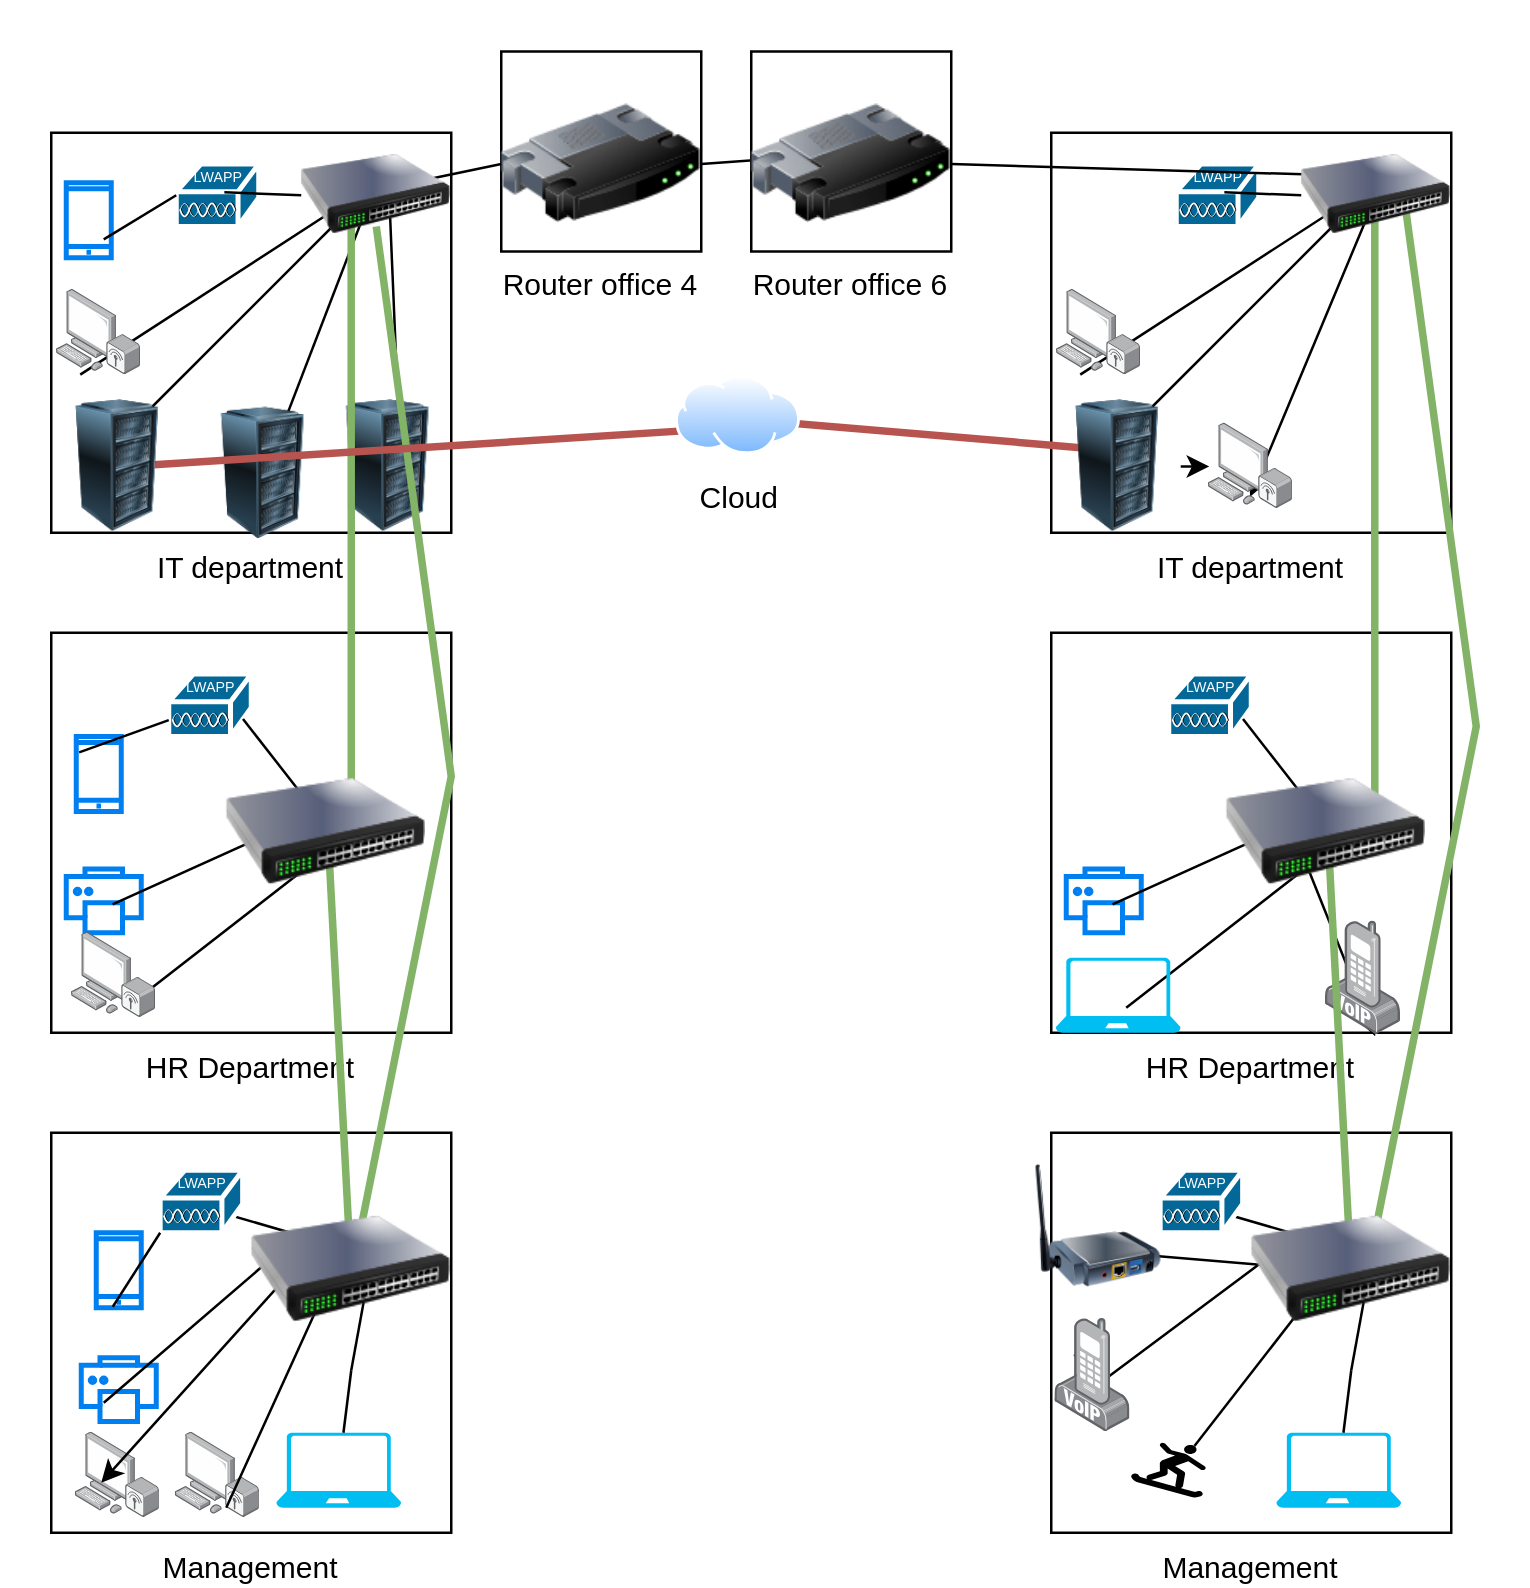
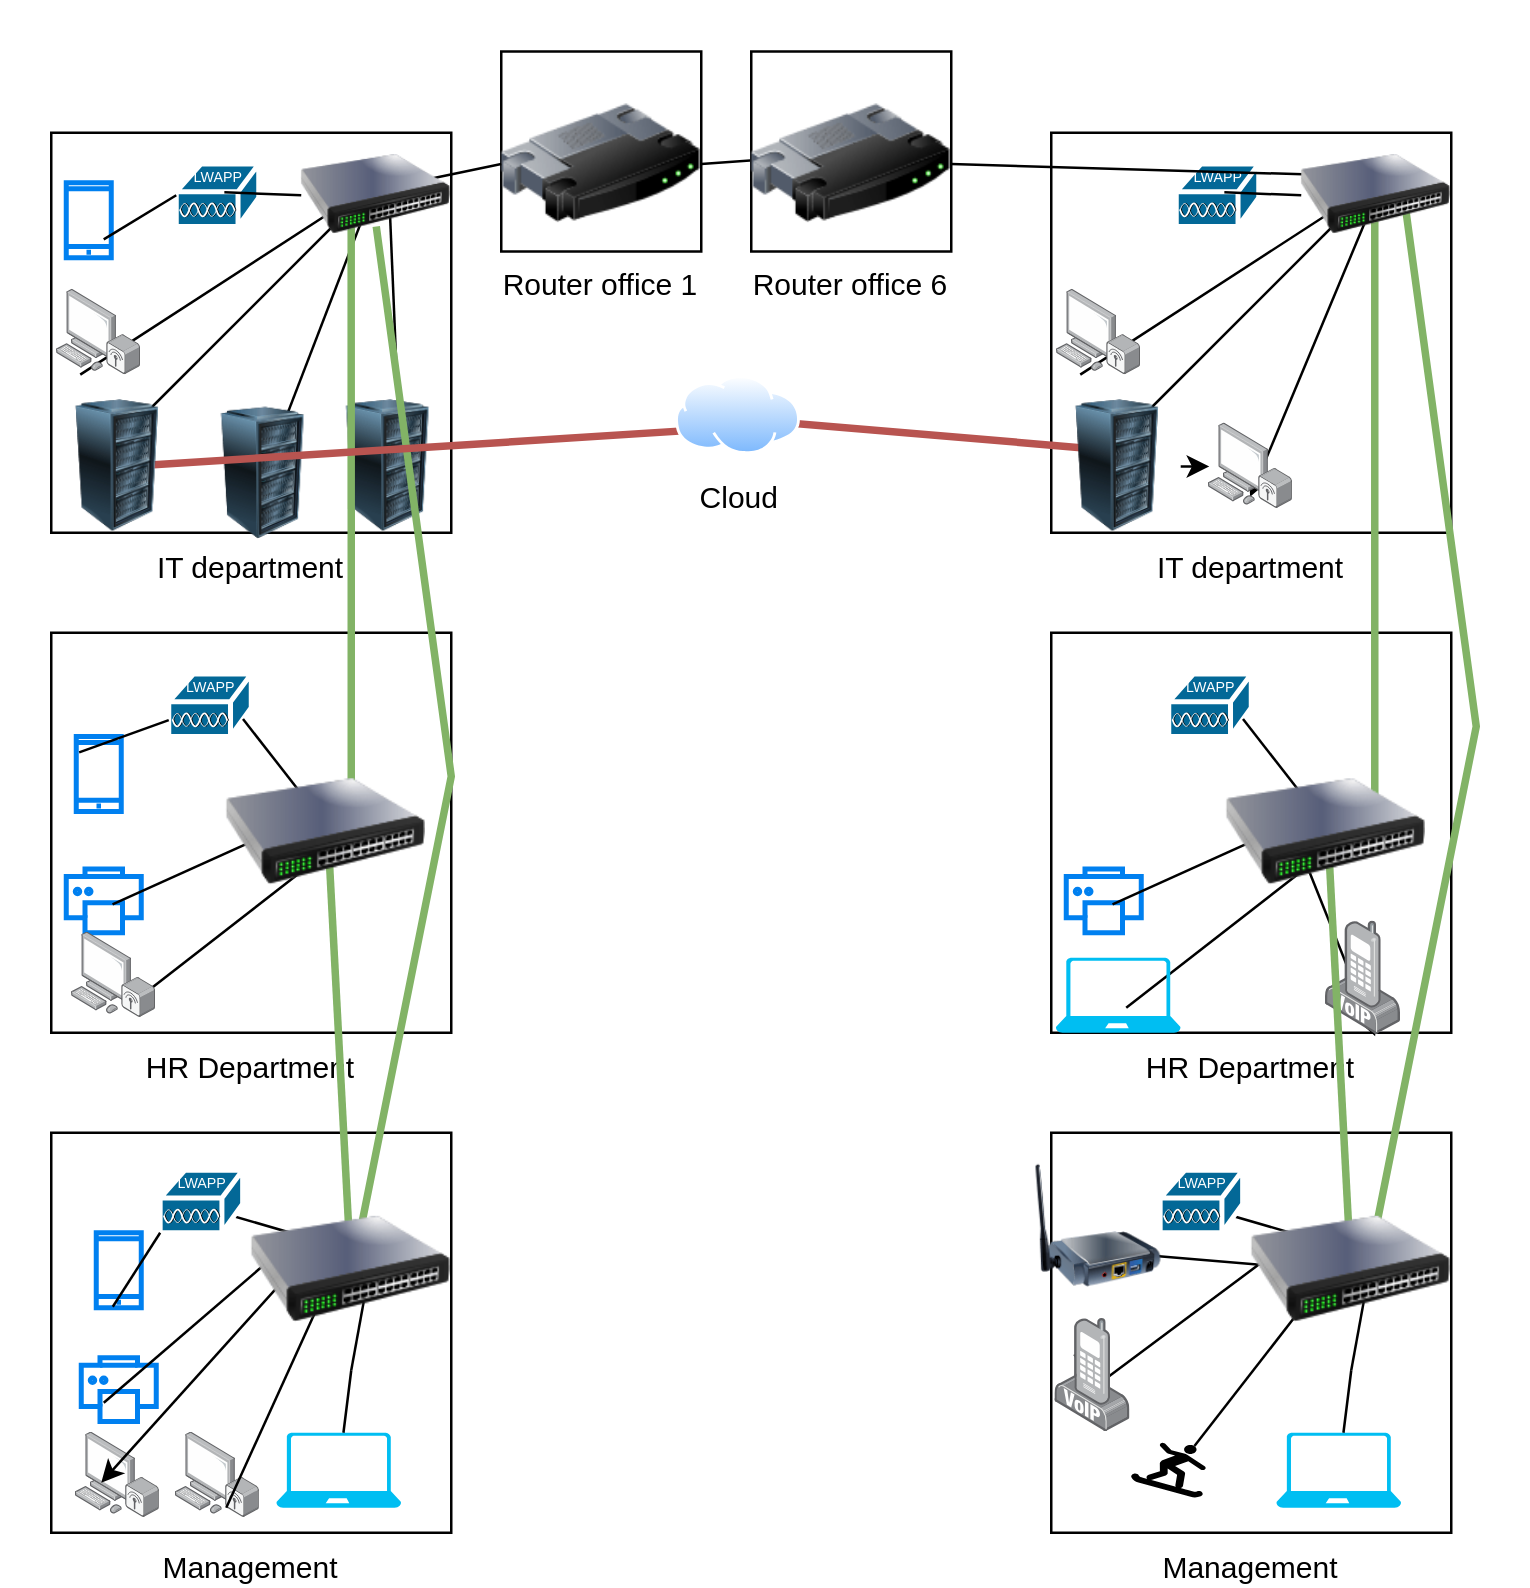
node "Router office 4": label "Router office 4" -> "Router office 1"
